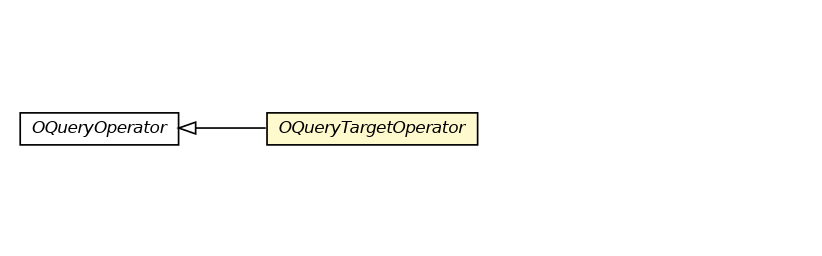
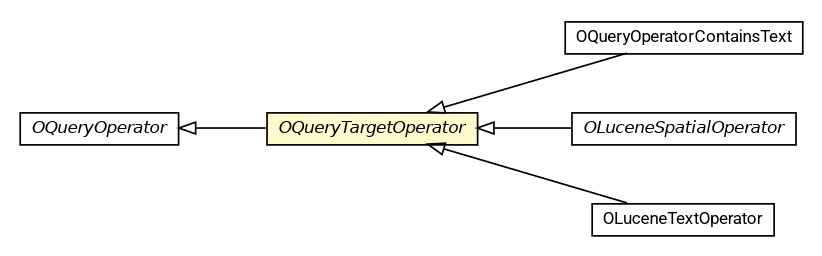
node "OQueryOperatorContainsText": added
node "OLuceneSpatialOperator": added
node "OLuceneTextOperator": added
